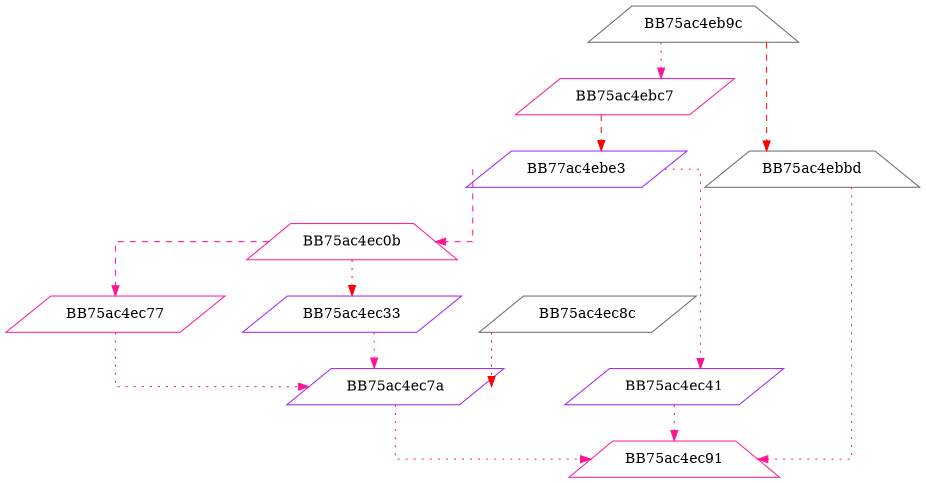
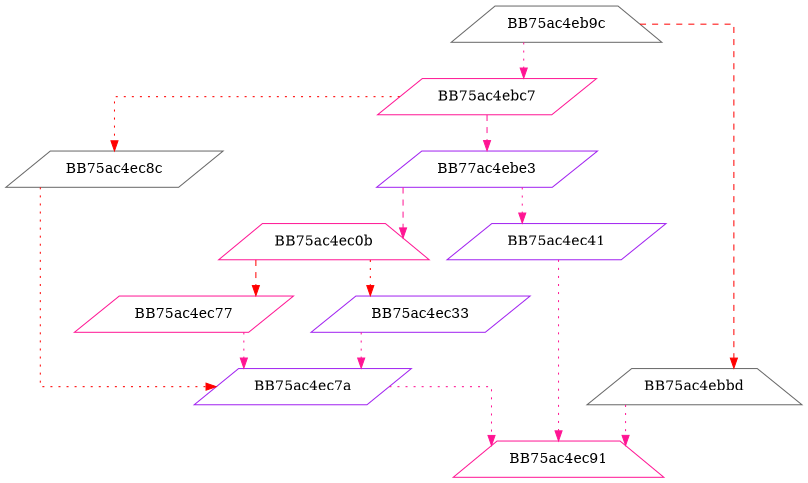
edge "BB75ac4ebc7" -> "BB75ac4ec8c": added
edge "BB75ac4ebc7" -> "BB77ac4ebe3": color red -> deeppink
edge "BB75ac4ec0b" -> "BB75ac4ec77": color deeppink -> red
